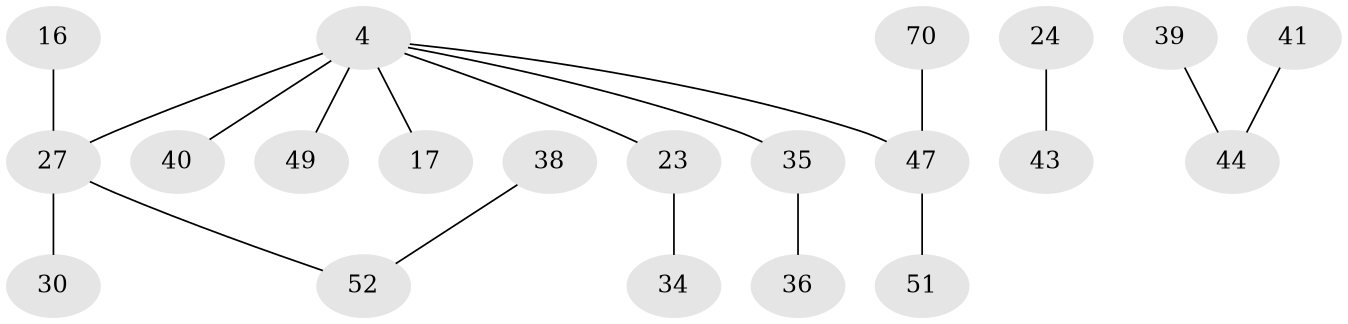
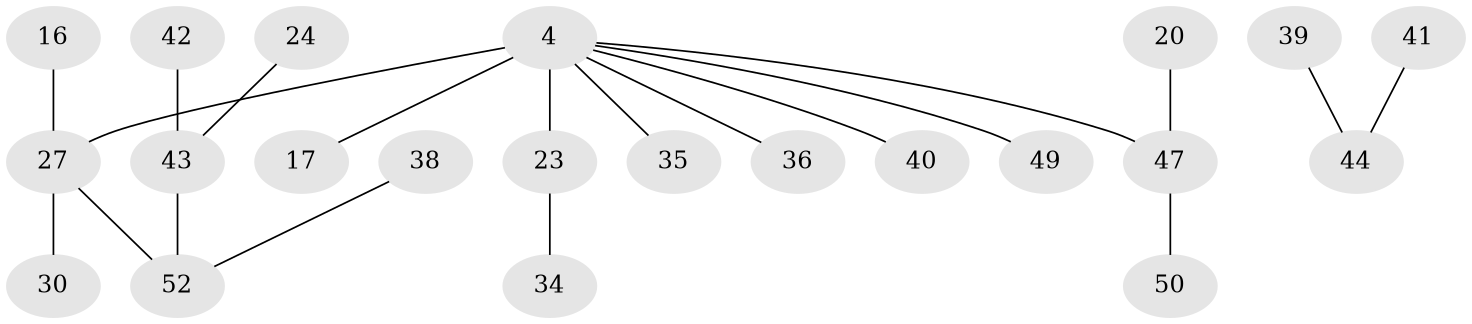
node "42": added
node "70": label "70" -> "20"
edge "43" -- "52": added
edge "35" -- "36": now "4" -- "36"
node "51": label "51" -> "50"
